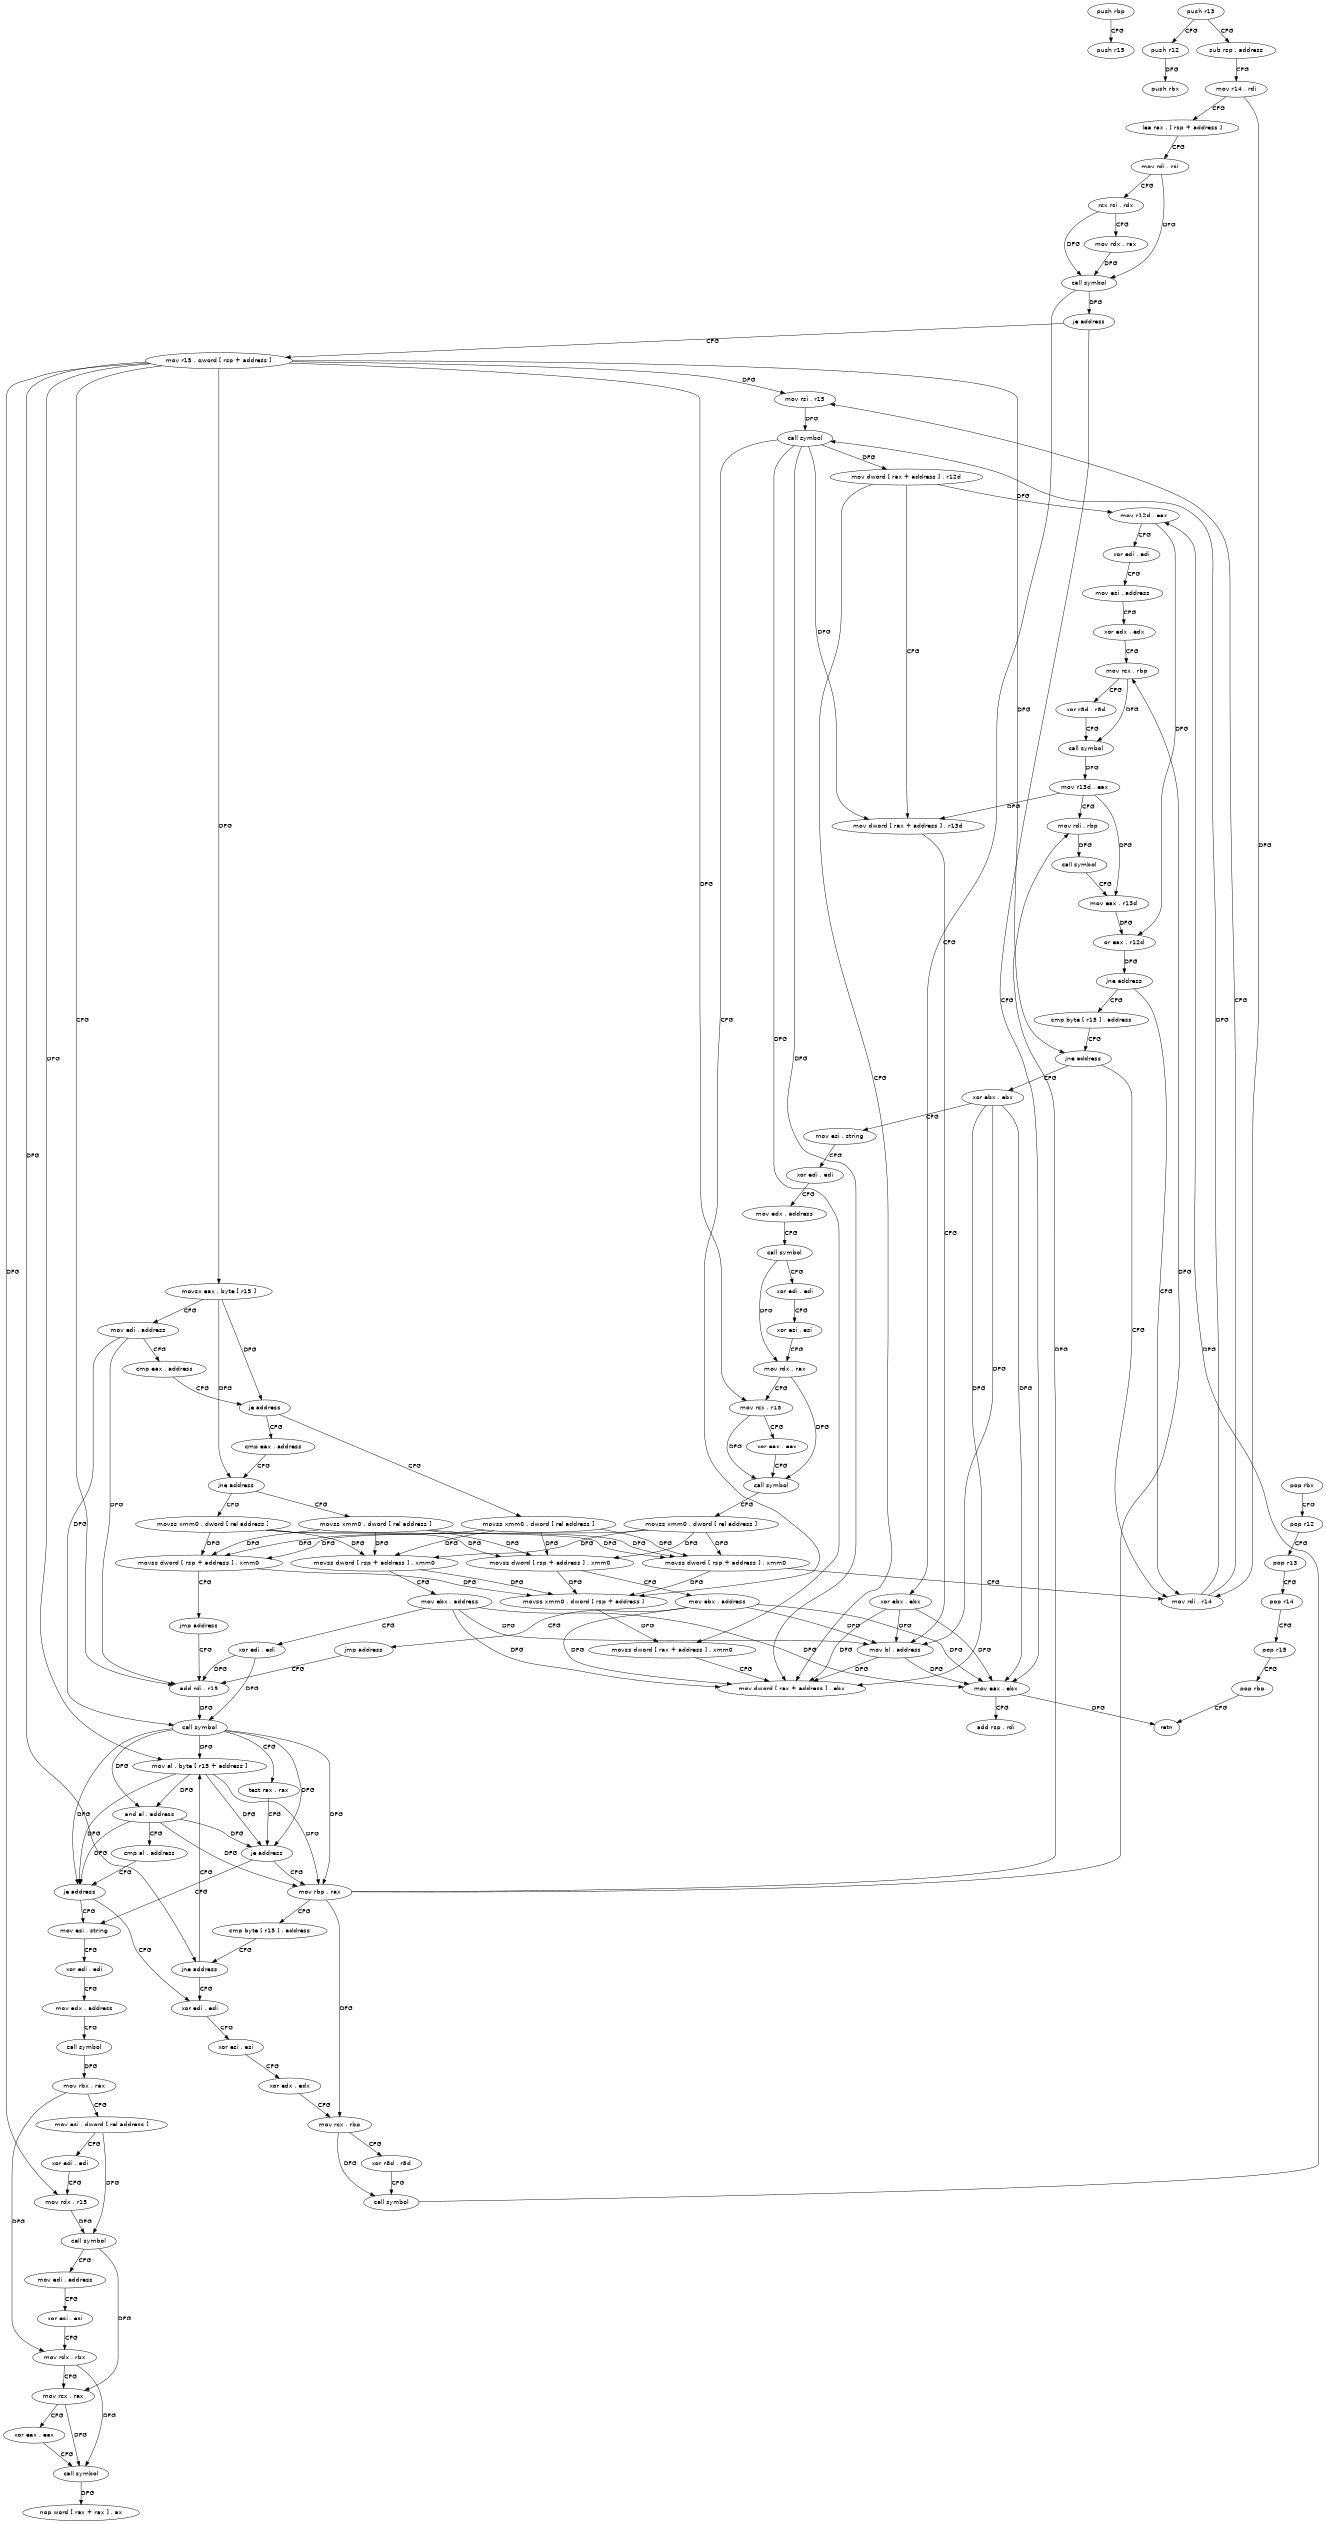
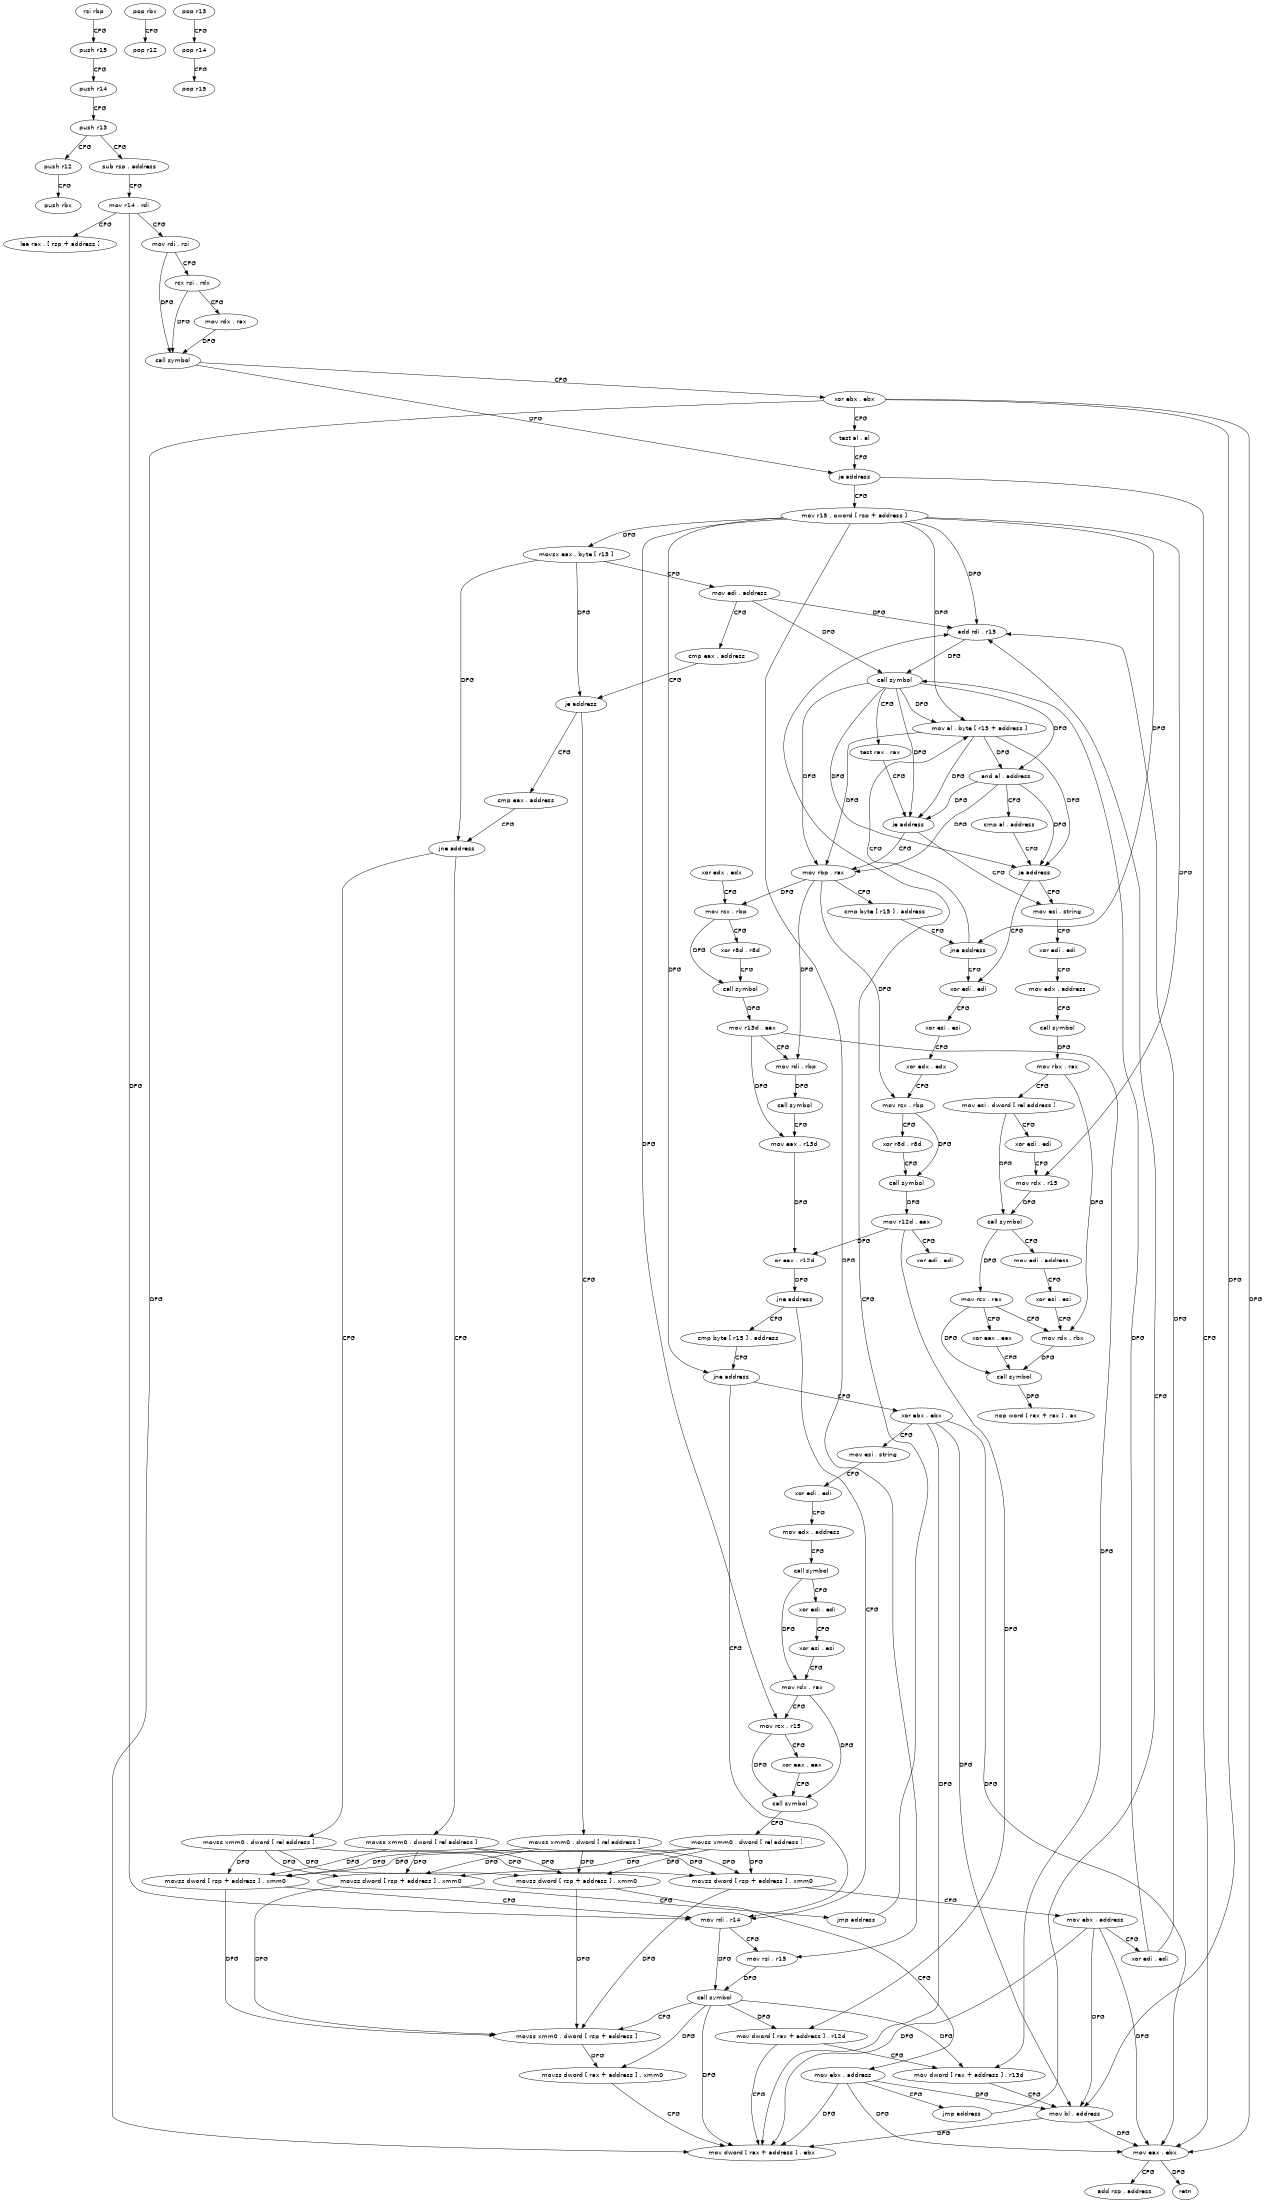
node "push rbp": label "push rbp" -> "rsi rbp"
edge "push r12" -> "push rbx": label "DFG" -> "CFG"
node "push r14": added
edge "lea rax , [ rsp + address ]" -> "mov rdi , rsi": now "mov r14 , rdi" -> "mov rdi , rsi"
node "test al , al": added
edge "mov dword [ rax + address ] , r12d" -> "mov r12d , eax": reversed
node "mov esi , address": removed
edge "mov r15 , qword [ rsp + address ]" -> "add rdi , r15": label "CFG" -> "DFG"
edge "pop r12" -> "pop r13": removed, label "CFG"
node "pop rbp": removed
node "add rsp , rdi": label "add rsp , rdi" -> "add rsp , address"
edge "mov rdx , rbx" -> "mov rcx , rax": reversed
